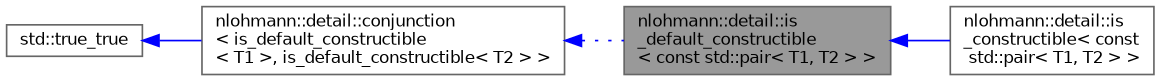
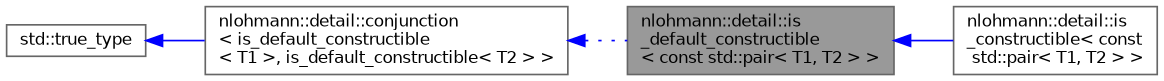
node "std::true_true": label "std::true_true" -> "std::true_type"
